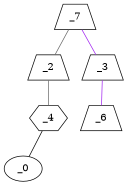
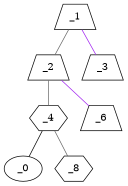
node "_7": label "_7" -> "_1"
edge "_3" -- "_6": now "_2" -- "_6"
node "_8": added
